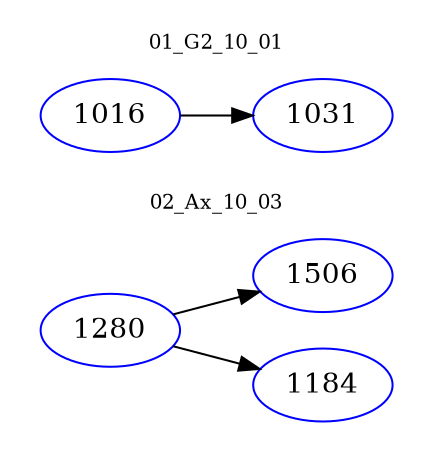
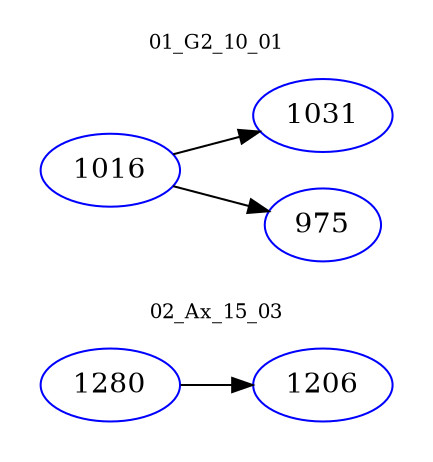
cluster "02_Ax_10_03": label "02_Ax_10_03" -> "02_Ax_15_03"
node "975": added
node "1506": label "1506" -> "1206"
node "1184": removed
